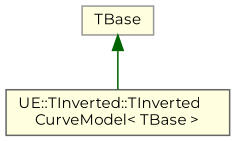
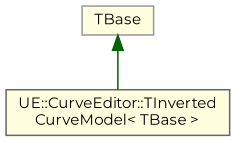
node "UE::TInverted::TInverted CurveModel< TBase >": label "UE::TInverted::TInverted CurveModel< TBase >" -> "UE::CurveEditor::TInverted CurveModel< TBase >"
